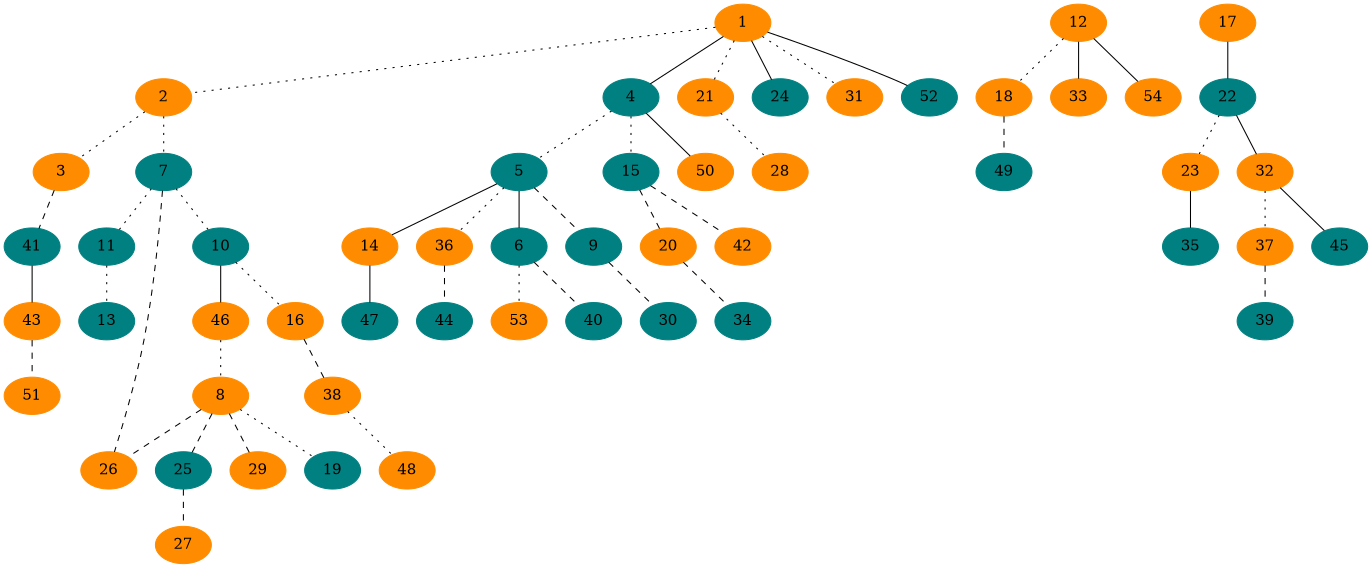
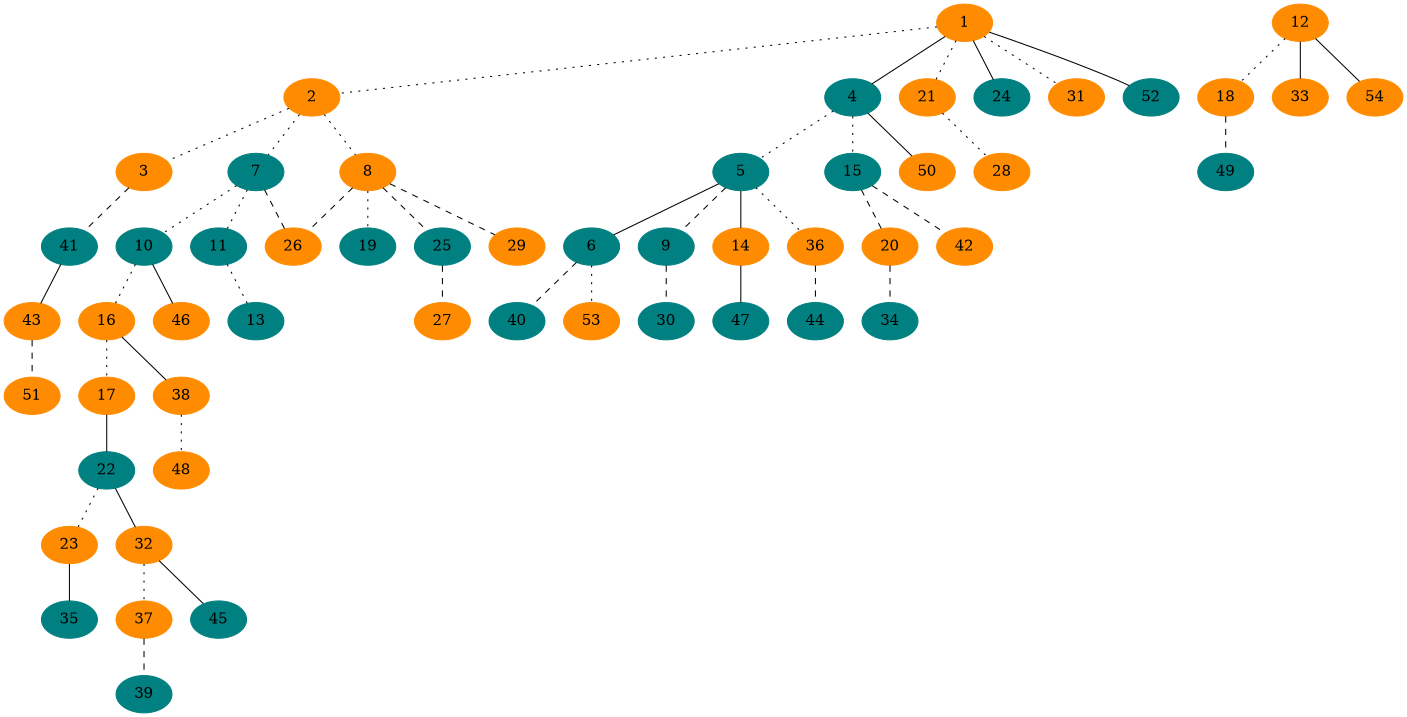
edge "16" -- "17": added
edge "46" -- "8": now "2" -- "8"
edge "16" -- "38": style dashed -> solid
